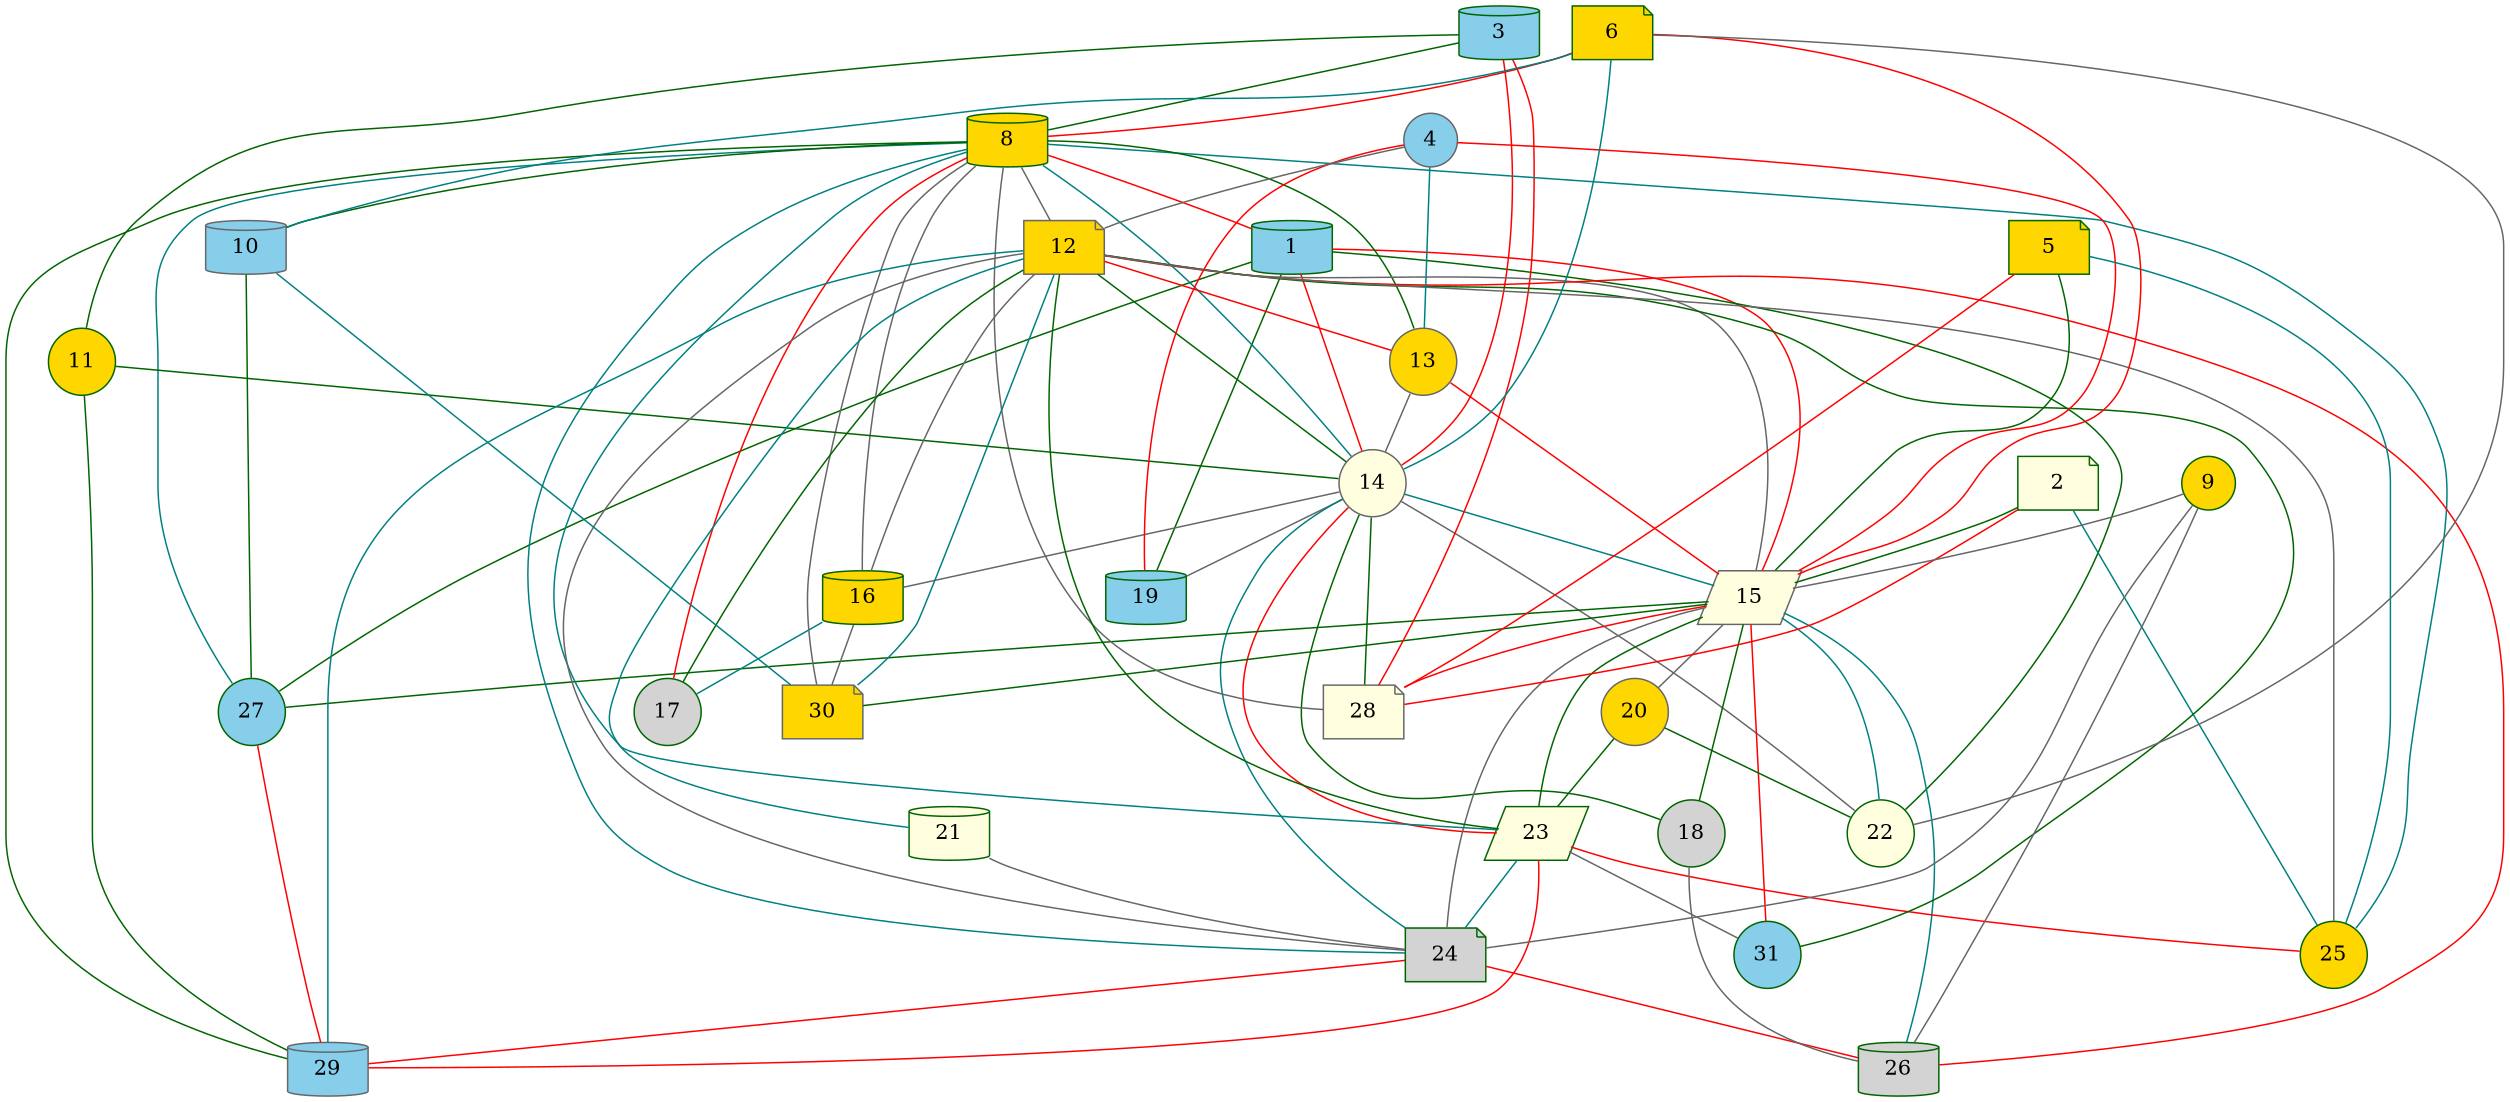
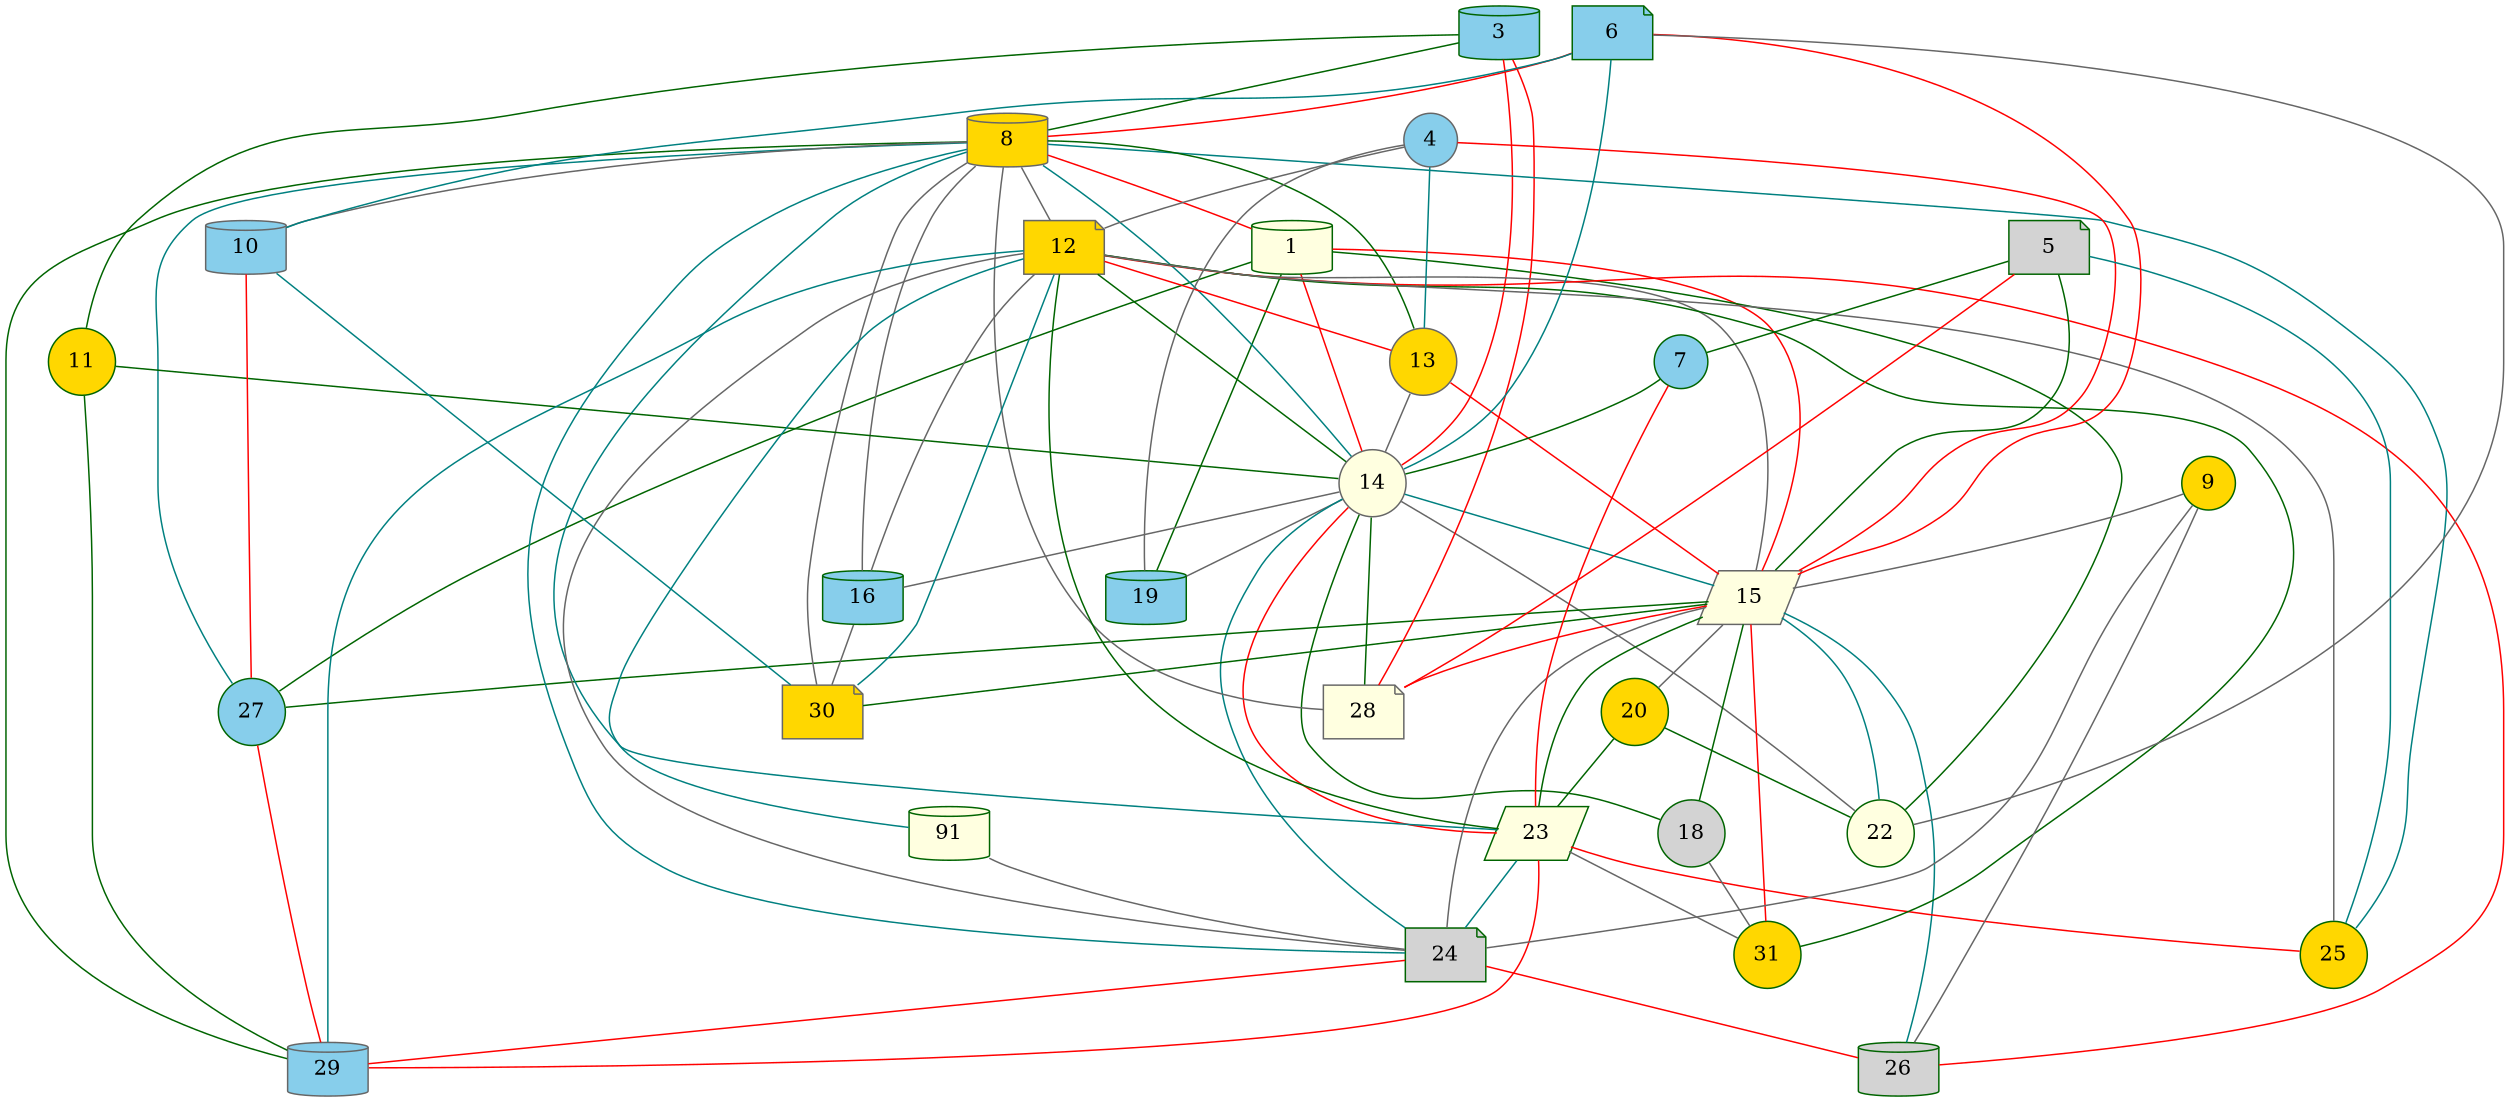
node "6": fillcolor gold -> skyblue
node "8": color darkgreen -> gray40
edge "8" -- "10": color darkgreen -> gray40
node "1": fillcolor skyblue -> lightyellow
node "5": fillcolor gold -> lightgrey
edge "4" -- "19": color red -> gray40
node "7": added
edge "10" -- "27": color darkgreen -> red
node "2": removed
node "16": fillcolor gold -> skyblue
node "17": removed
node "20": color gray40 -> darkgreen
node "21": label "21" -> "91"
node "31": fillcolor skyblue -> gold
edge "18" -- "26": now "18" -- "31"
